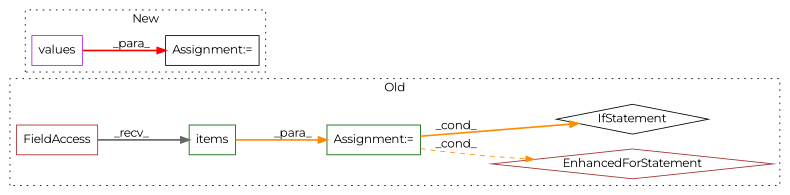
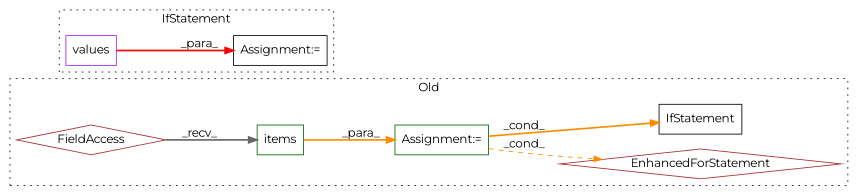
cluster "New": label "New" -> "IfStatement"
node "IfStatement": shape diamond -> box
node "FieldAccess": shape box -> diamond
